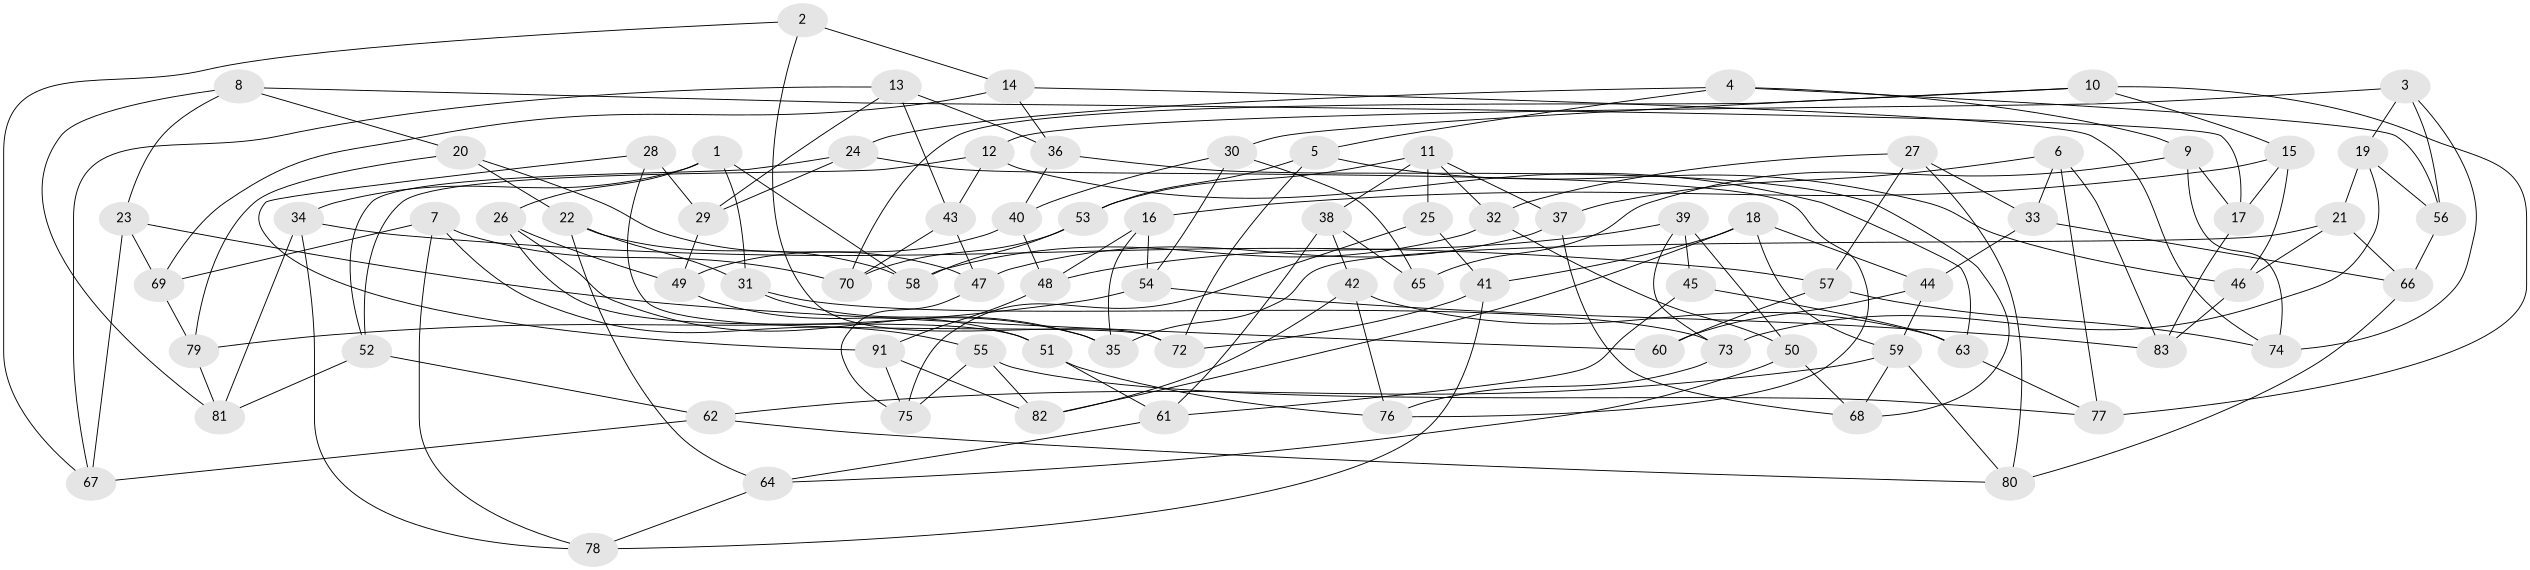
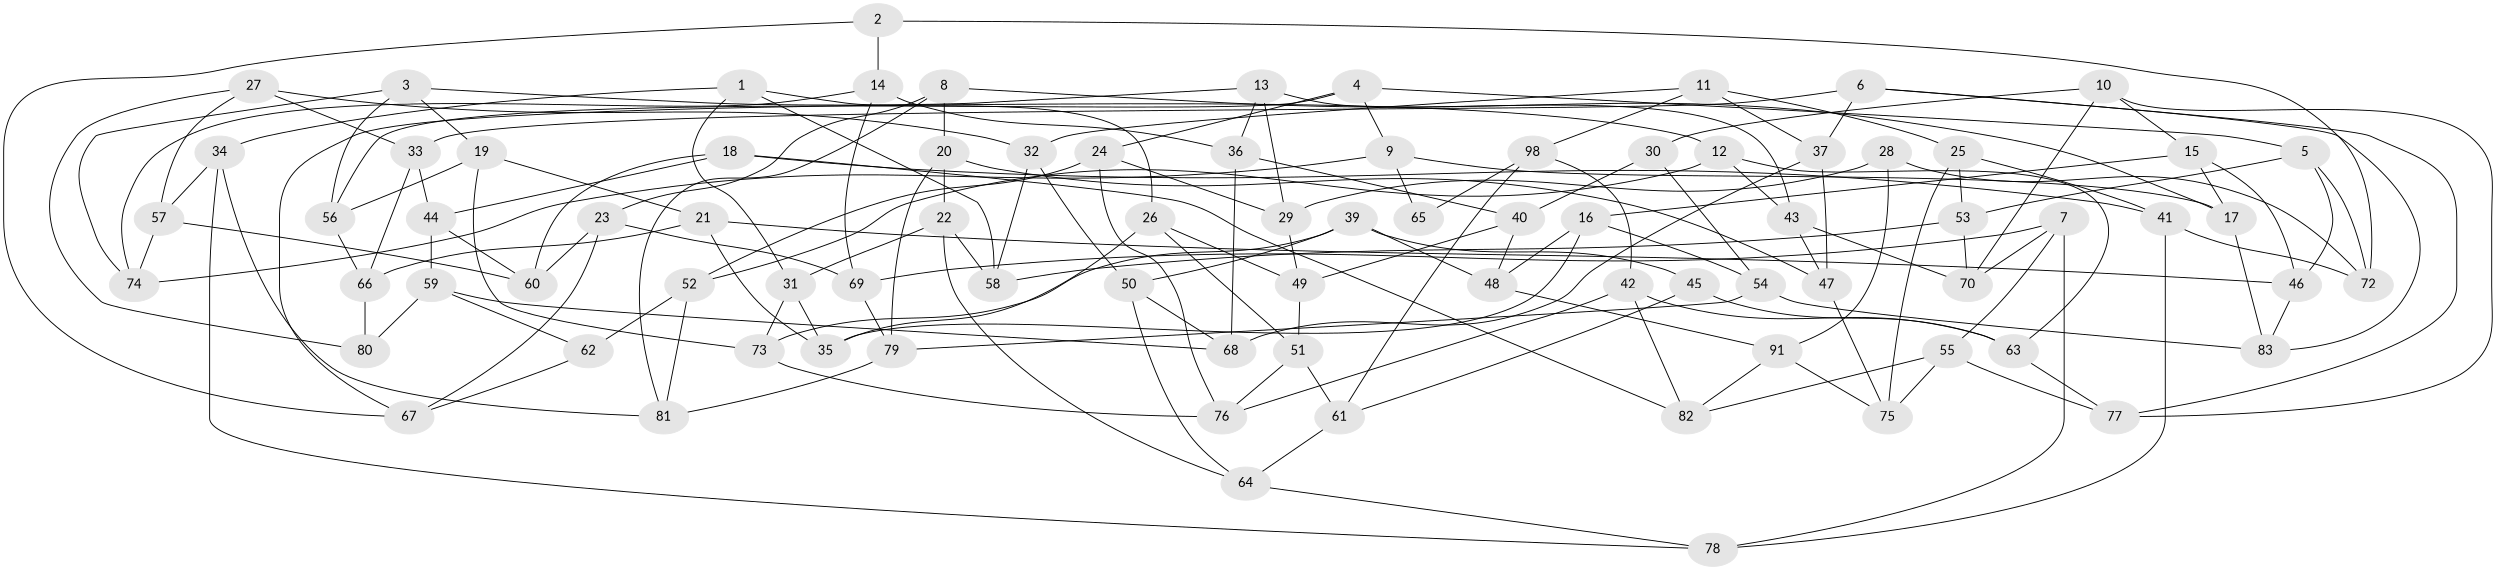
edge "11" -- "53": now "25" -- "53"
edge "30" -- "65": removed
node "38": label "38" -> "98"
edge "18" -- "59": now "18" -- "60"
edge "62" -- "80": removed
